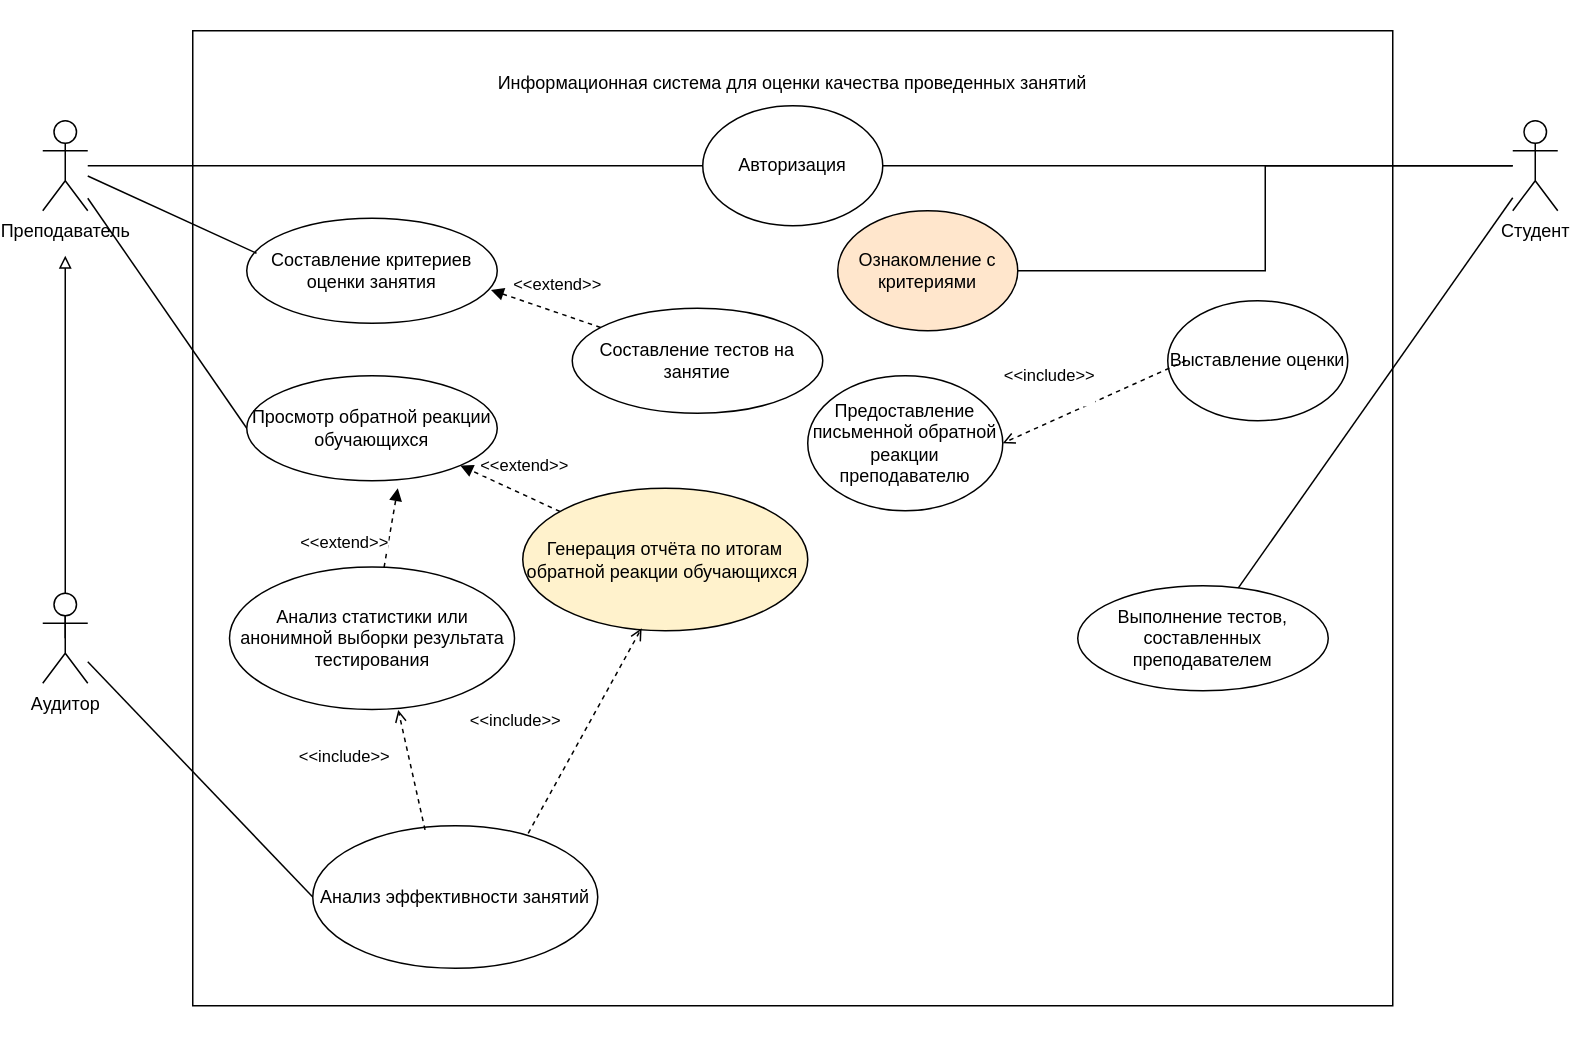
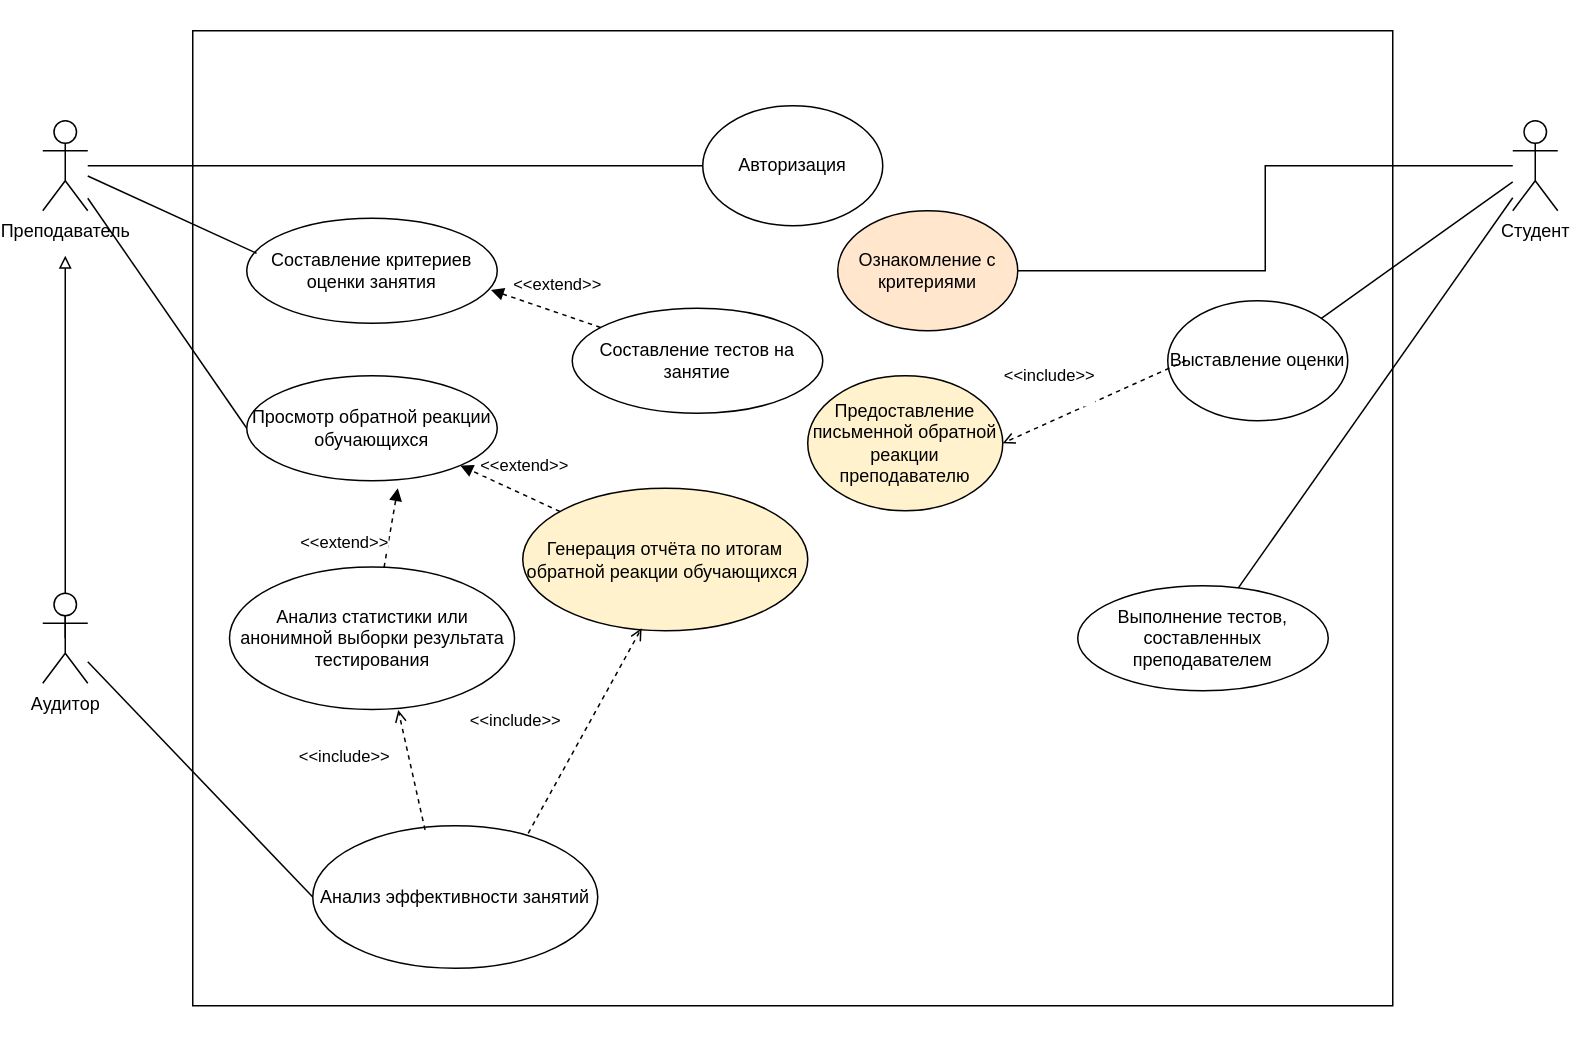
node "Информационная система для оценки качества проведенных занятий": removed
edge "Авторизация" -- "Студент": now "Выставление оценки" -- "Студент"
node "Предоставление письменной обратной реакции преподавателю": fillcolor #ffffff -> #fff2cc
